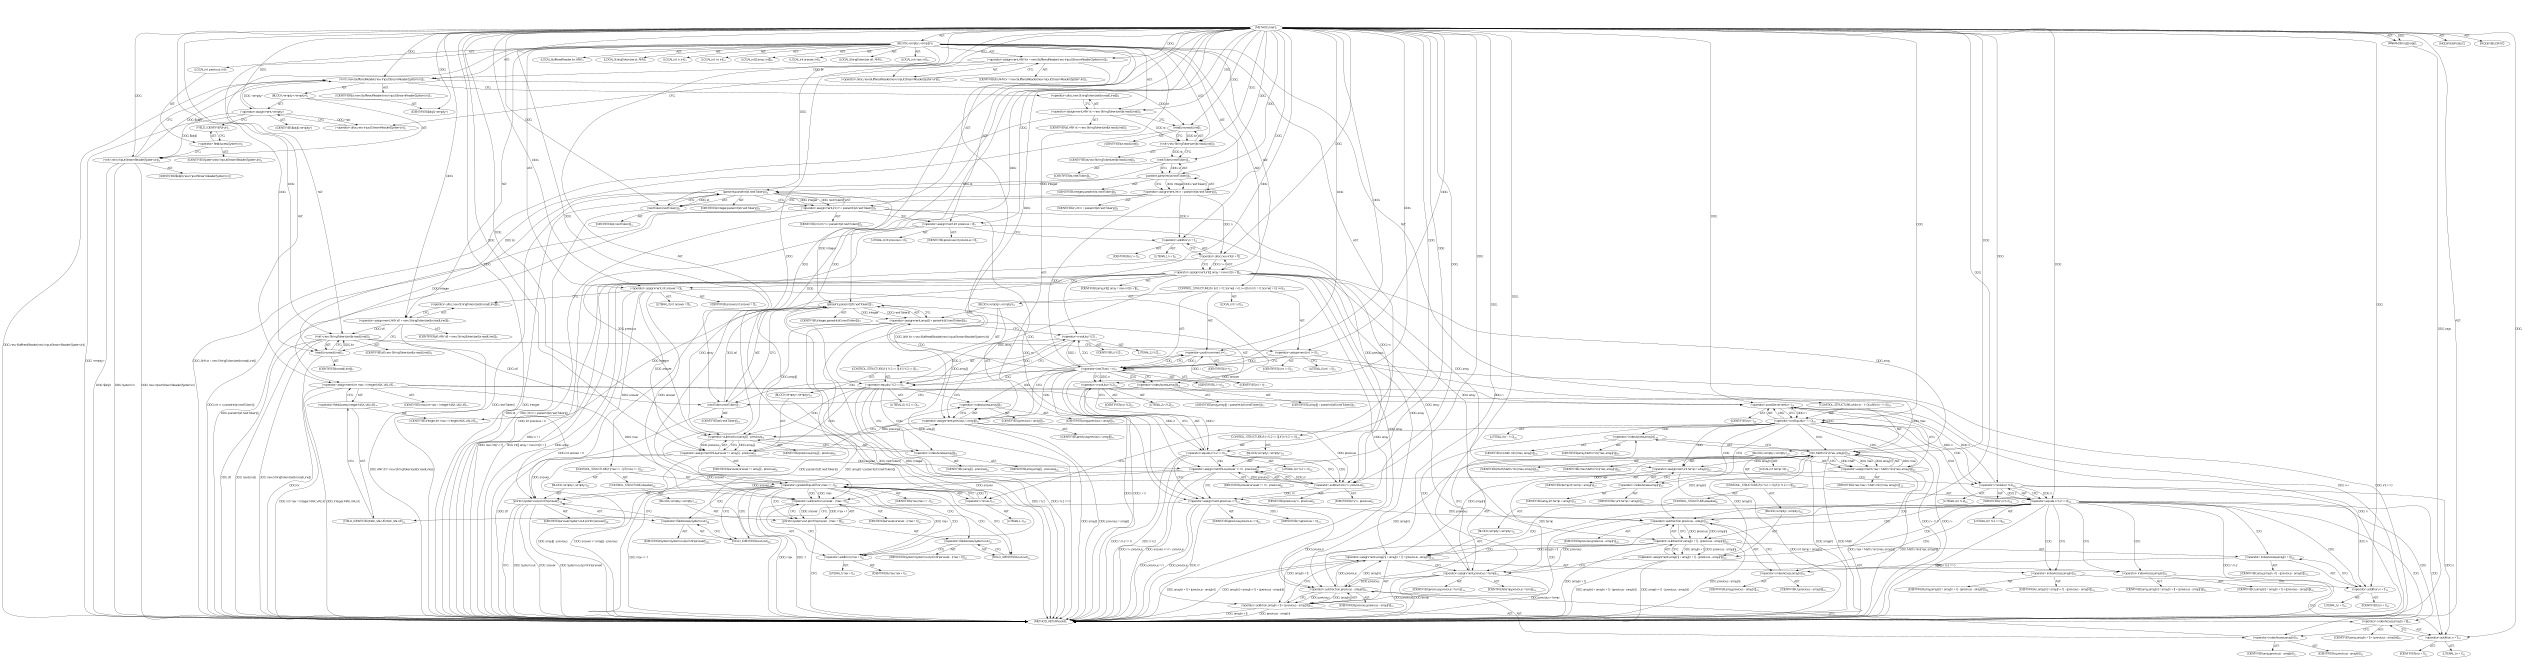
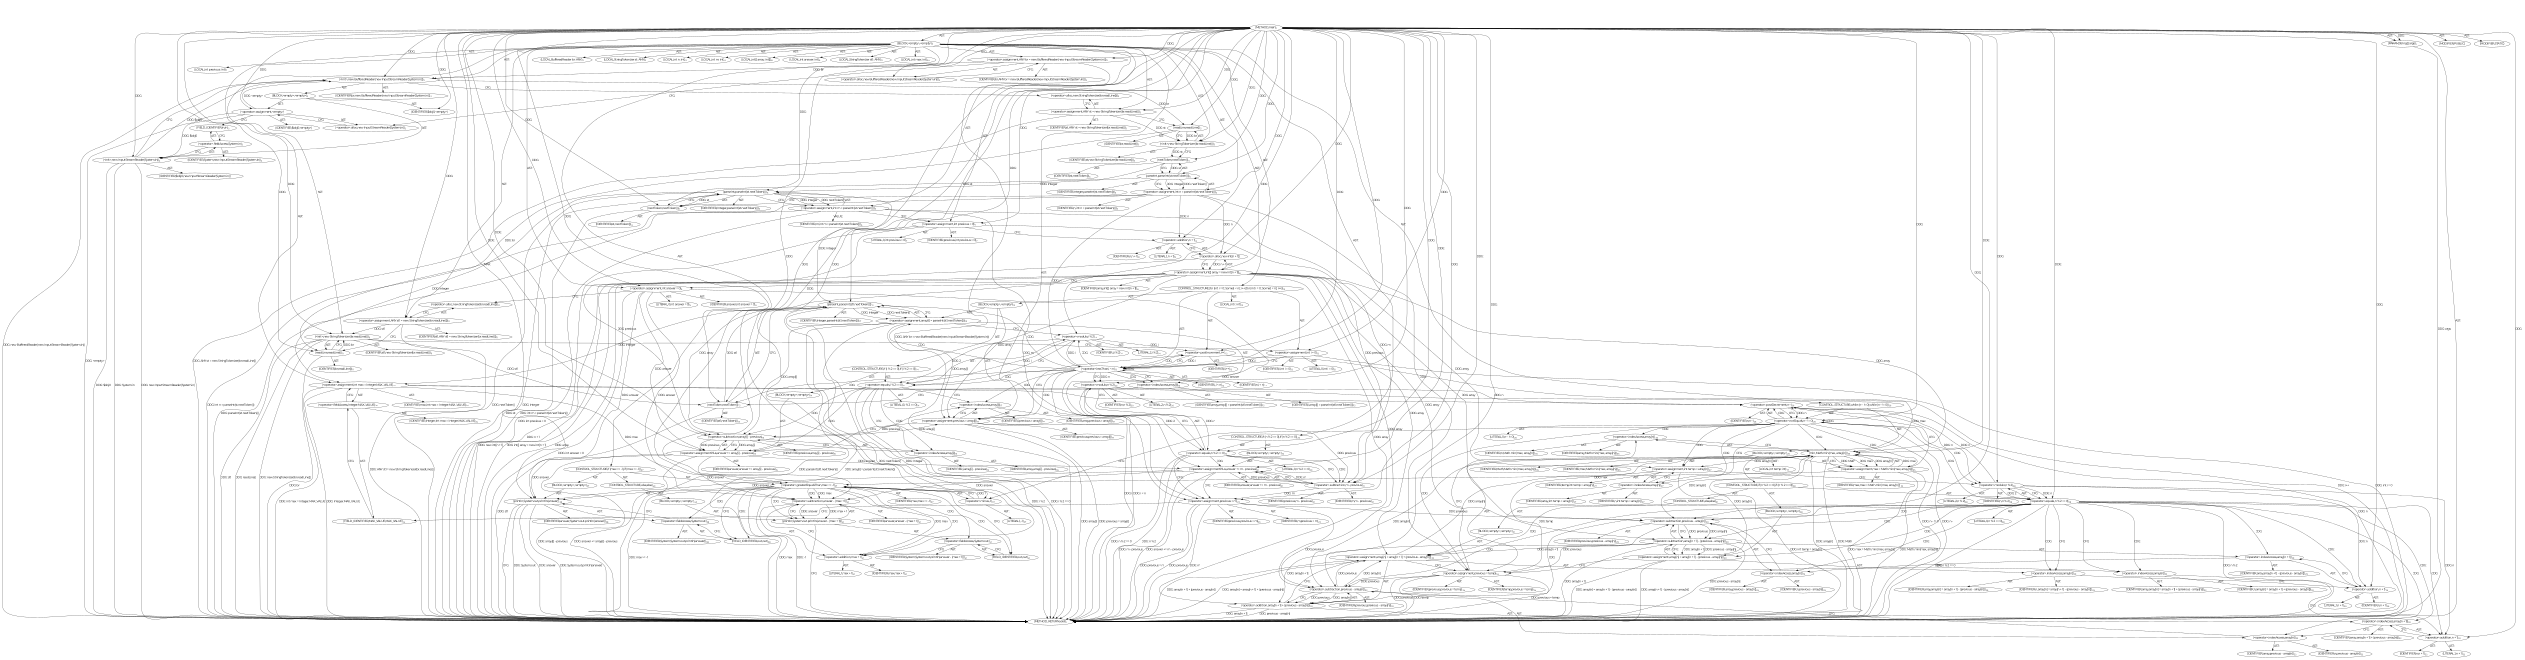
edge "(METHOD,main)" -> "(<operator>.postDecrement,n--)": removed, label "DDG:"
edge "(LOCAL,int previous: int)" -> "(<operator>.fieldAccess,System.in)": now "(<init>,new InputStreamReader(System.in))" -> "(<operator>.fieldAccess,System.in)"
edge "(<operator>.assignment,<empty>)" -> "(<operator>.alloc,new InputStreamReader(System.in))": label "DDG: max" -> "AST: "
edge "(METHOD,main)" -> "(<operator>.equals,i % 2 == 0)": removed, label "DDG:"
edge "(METHOD,main)" -> "(<operator>.assignment,previous = temp)": now "(<operator>.assignment,int n = parseInt(st.nextToken()))" -> "(<operator>.assignment,previous = temp)"
edge "(<operator>.assignment,int m = parseInt(st.nextToken()))" -> "(IDENTIFIER,m,int m = parseInt(st.nextToken()))": label "AST: " -> "VALUE: "
edge "(METHOD,main)" -> "(println,System.out.println(answer))": label "DDG: " -> "MAX: "
edge "(parseInt,parseInt(st1.nextToken()))" -> "(IDENTIFIER,Integer,int max = Integer.MAX_VALUE)": now "(parseInt,parseInt(st1.nextToken()))" -> "(<operator>.assignment,int max = Integer.MAX_VALUE)"
edge "(<operator>.assignment,int i = 0)" -> "(LITERAL,0,int i = 0)": label "CFG: " -> "AST: "
edge "(IDENTIFIER,n,i < n)" -> "(<operator>.postIncrement,i++)": now "(<operator>.modulo,i % 2)" -> "(<operator>.postIncrement,i++)"
edge "(<operator>.assignment,previous = m)" -> "(IDENTIFIER,m,previous = m)": label "DDG: i" -> "AST: "
